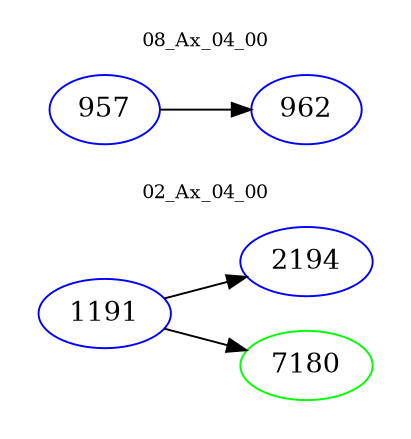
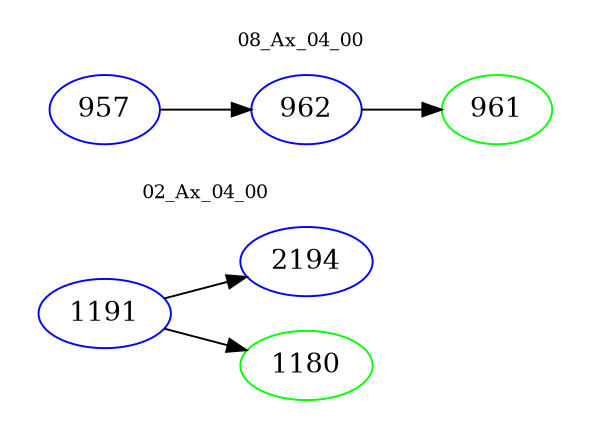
node "961": added
node "7180": label "7180" -> "1180"
